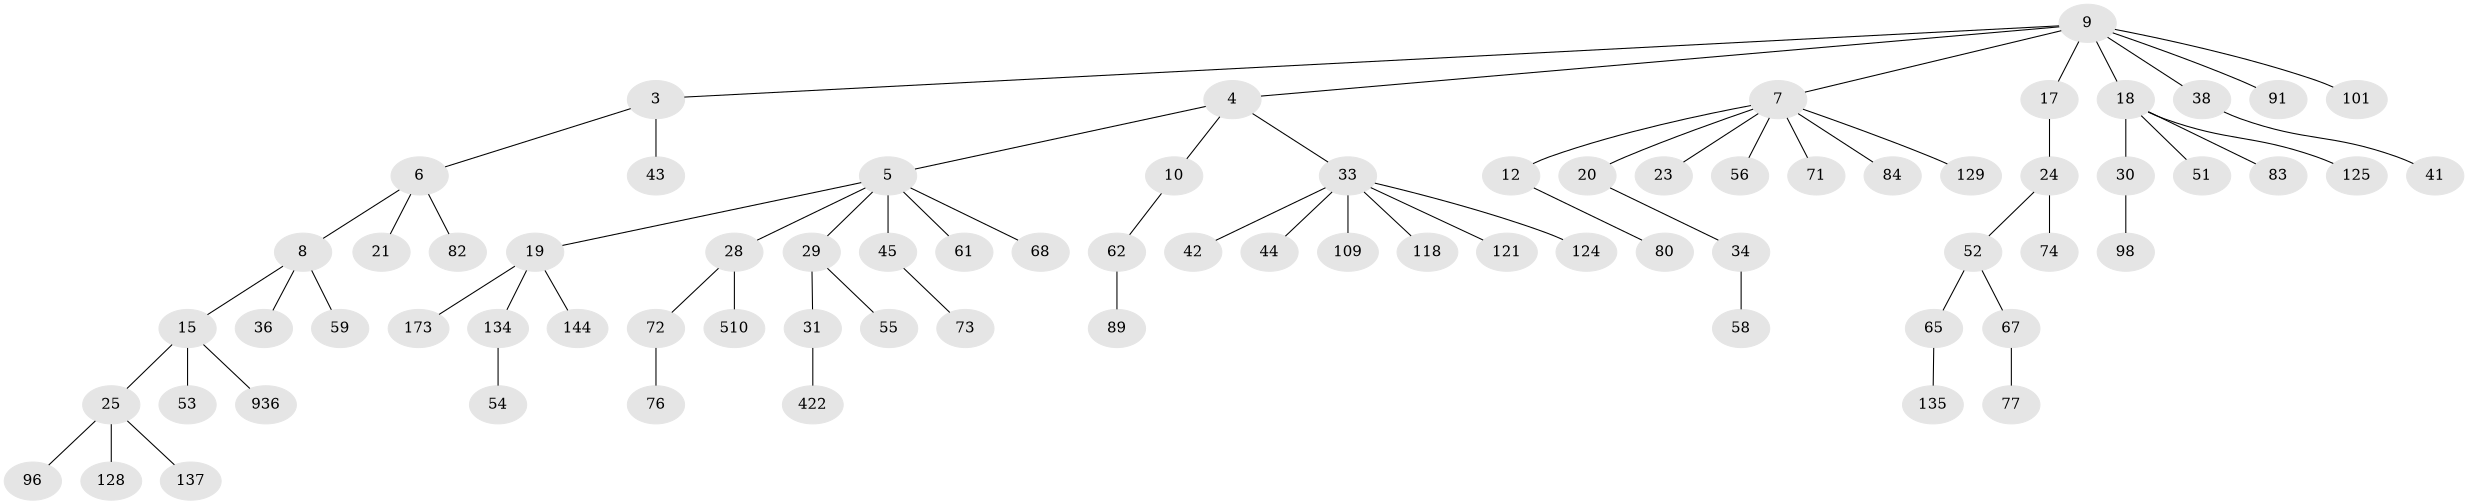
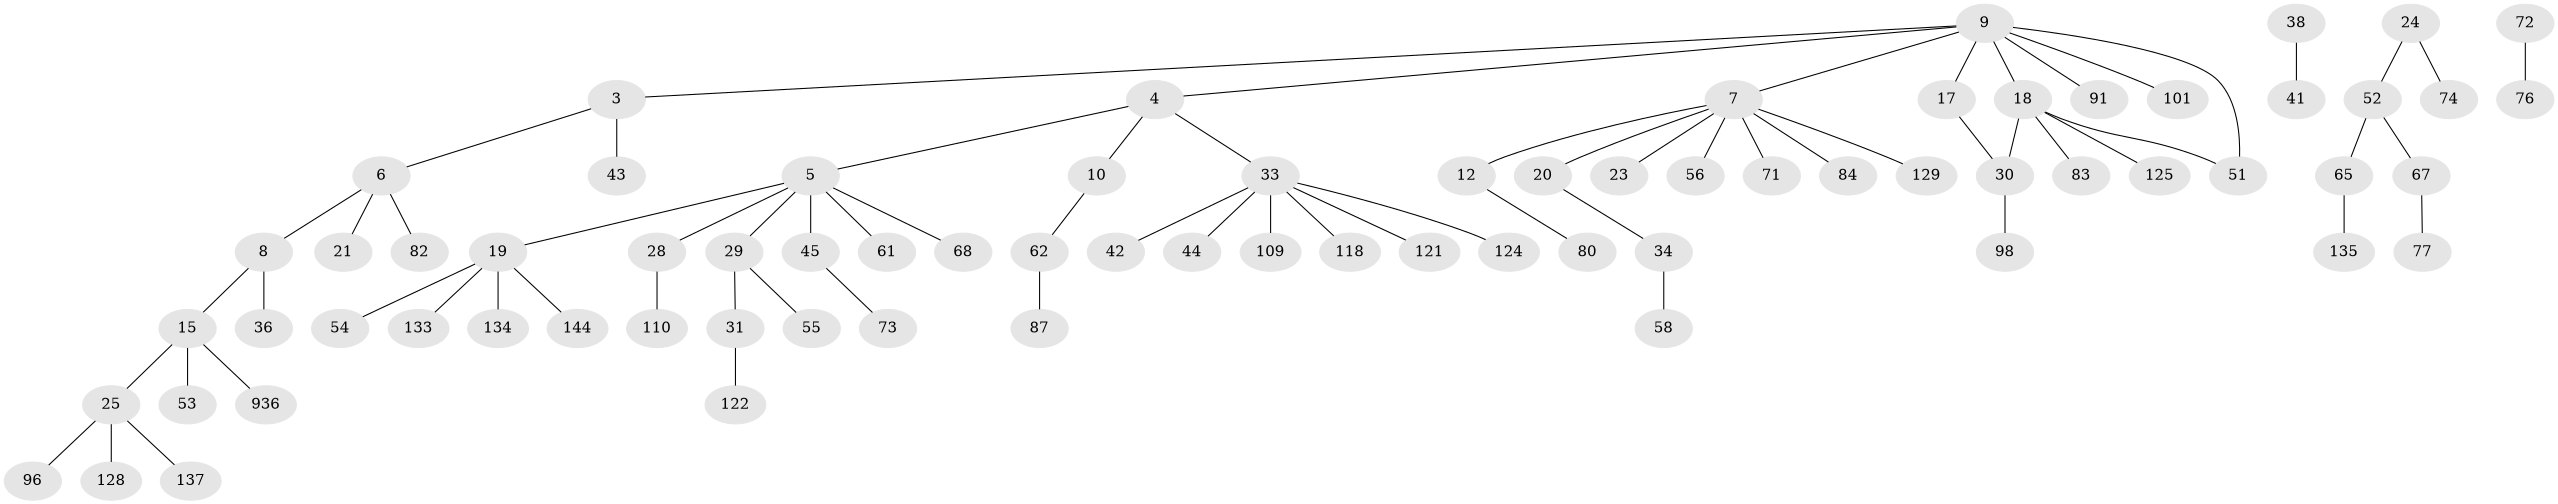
edge "9" -- "38": now "9" -- "51"
edge "17" -- "24": now "17" -- "30"
edge "28" -- "72": removed
node "59": removed
node "173": label "173" -> "133"
node "510": label "510" -> "110"
node "89": label "89" -> "87"
edge "134" -- "54": now "19" -- "54"
node "422": label "422" -> "122"
